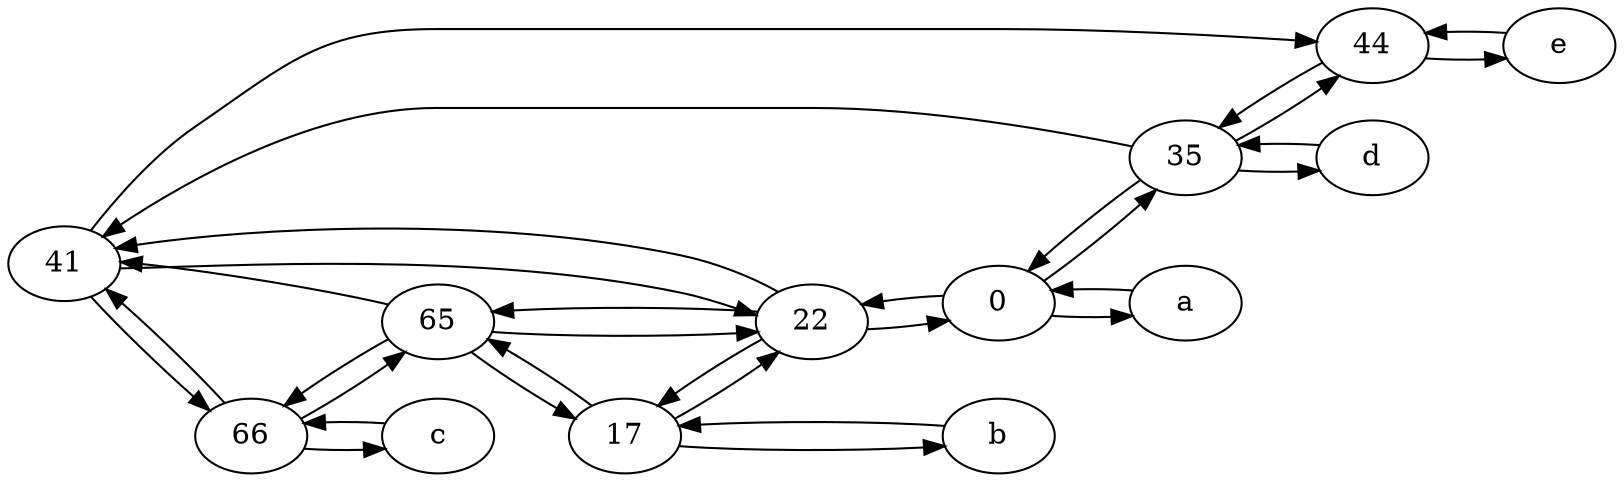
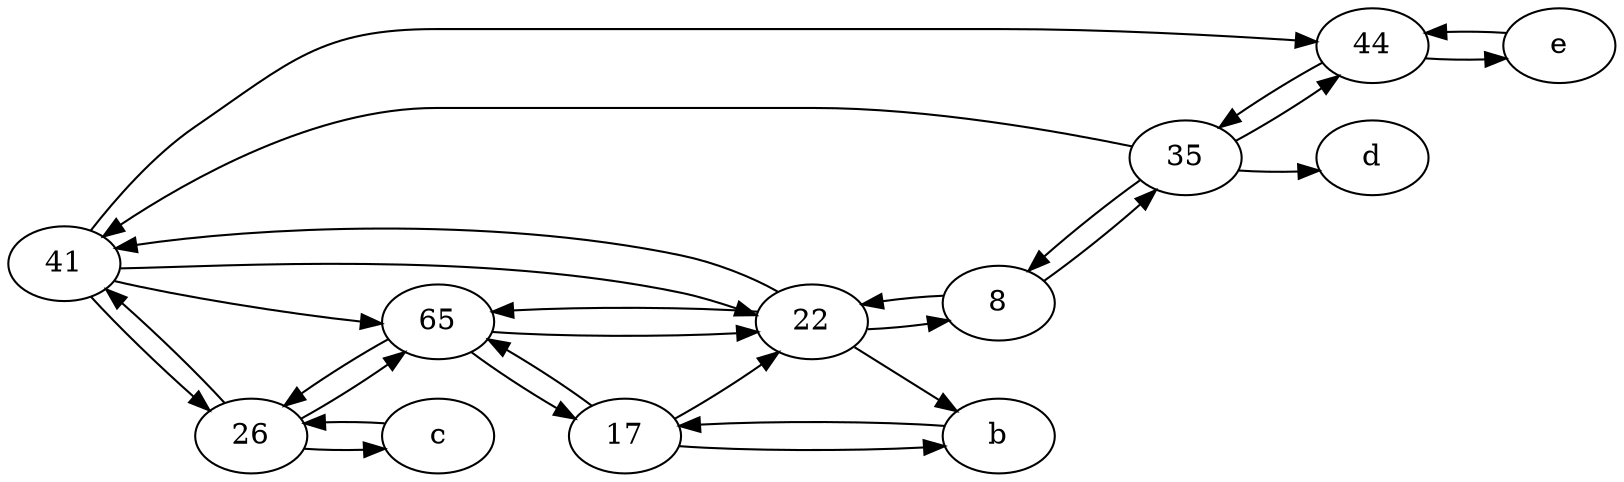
edge "d" -> "35": removed
edge "65" -> "41": reversed
node "0": label "0" -> "8"
node "a": removed
edge "22" -> "17": now "22" -> "b"
node "66": label "66" -> "26"
